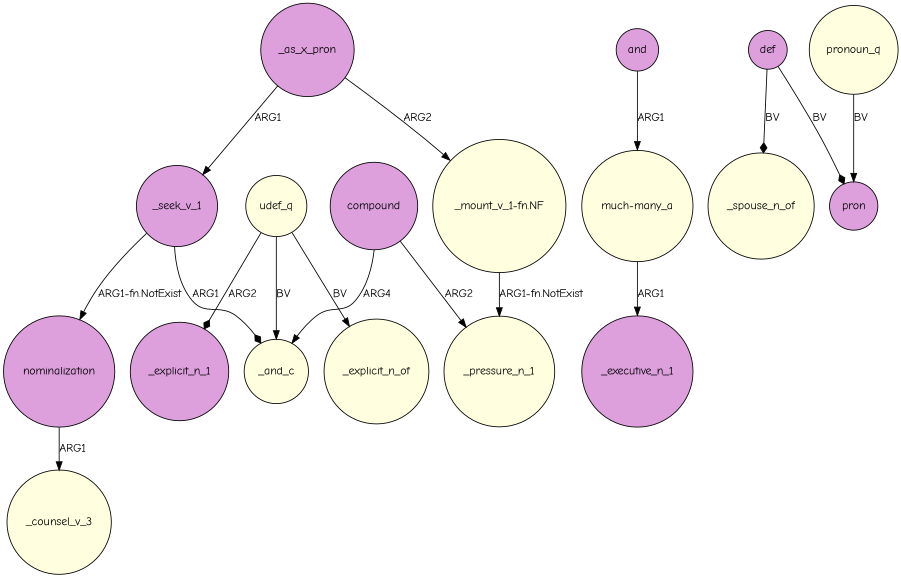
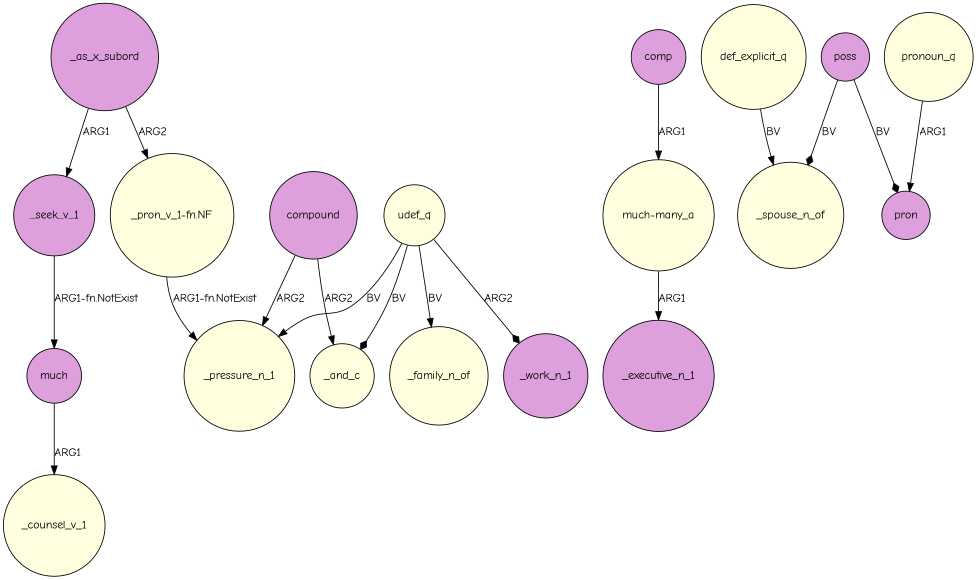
node "_as_x_pron": label "_as_x_pron" -> "_as_x_subord"
node "and": label "and" -> "comp"
node "def": label "def" -> "poss"
node "def_explicit_q": added
edge "pronoun_q" -> "pron": label "BV" -> "ARG1"
node "_mount_v_1-fn.NF": label "_mount_v_1-fn.NF" -> "_pron_v_1-fn.NF"
edge "udef_q" -> "_and_c": arrowhead normal -> diamond
edge "compound" -> "_and_c": label "ARG4" -> "ARG2"
edge "udef_q" -> "_pressure_n_1": added, label "BV"
edge "_seek_v_1" -> "_and_c": removed, label "ARG1"
node "nominalization": label "nominalization" -> "much"
node "_explicit_n_1": label "_explicit_n_1" -> "_work_n_1"
node "_explicit_n_of": label "_explicit_n_of" -> "_family_n_of"
node "_counsel_v_3": label "_counsel_v_3" -> "_counsel_v_1"
